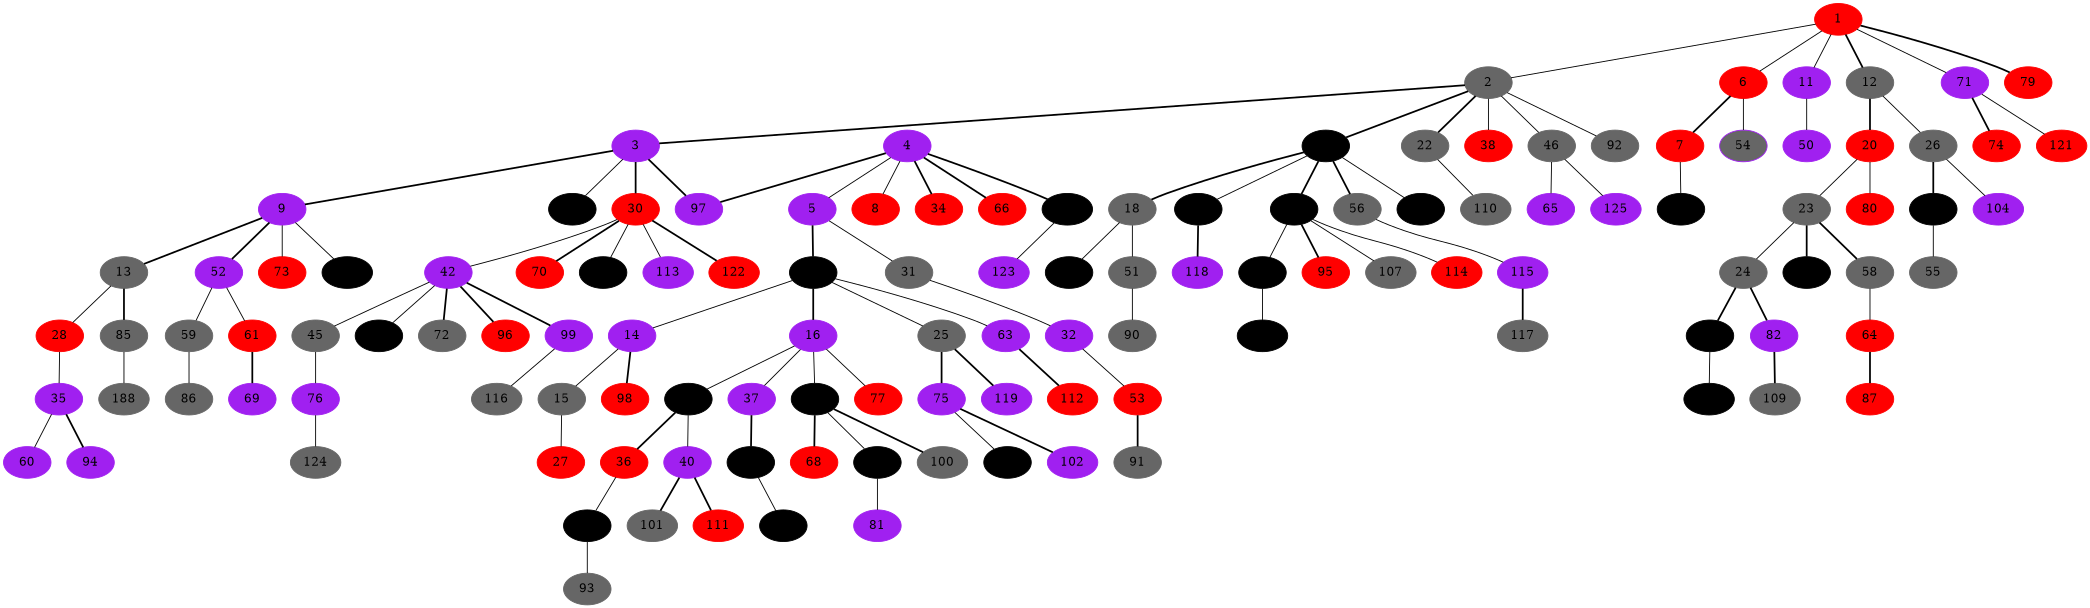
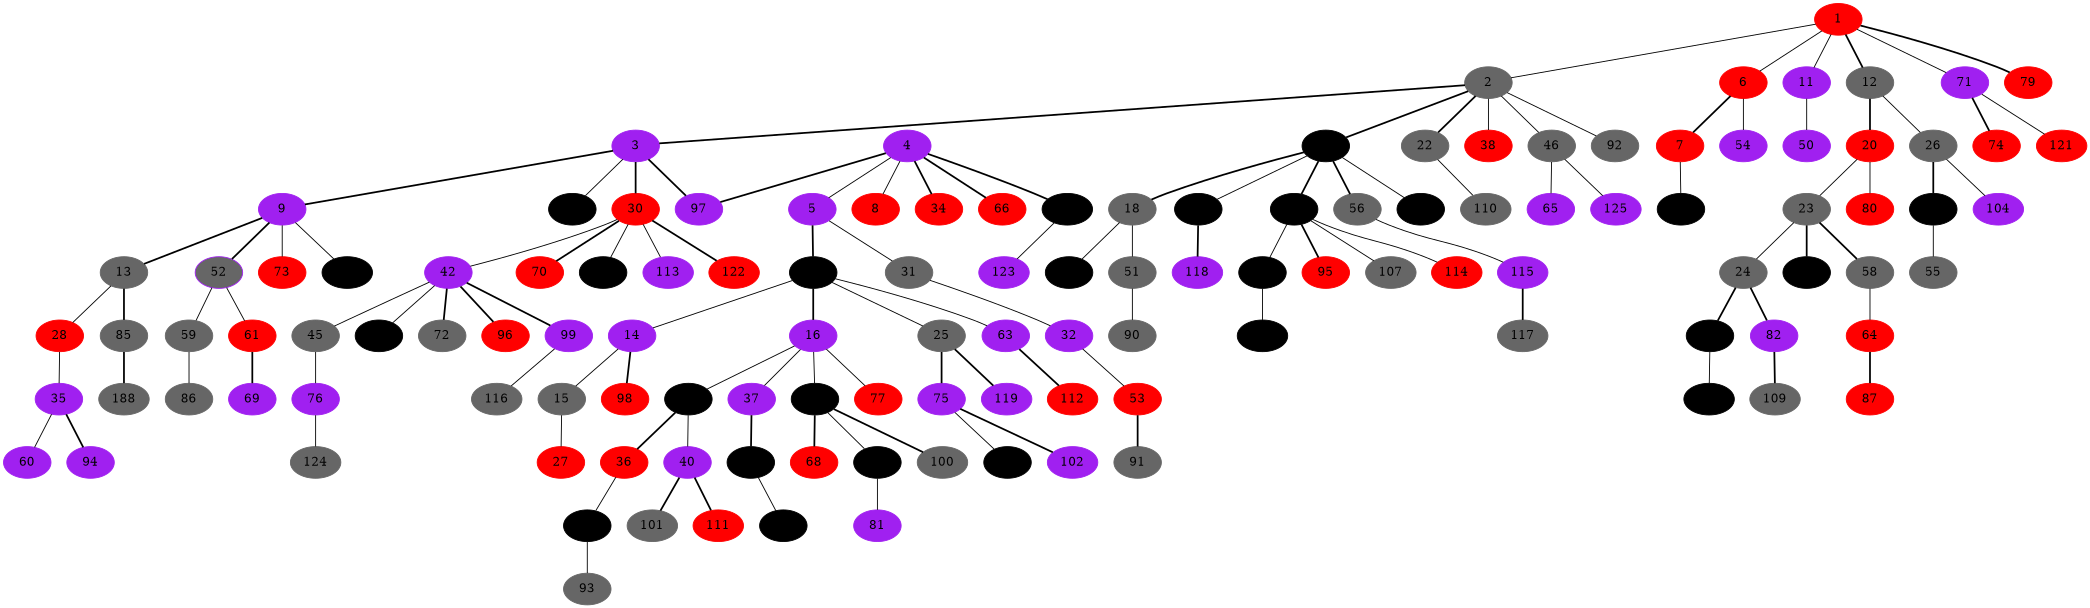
node "54": fillcolor gray40 -> purple
node "52": fillcolor purple -> gray40
edge "85" -- "188": style solid -> bold
